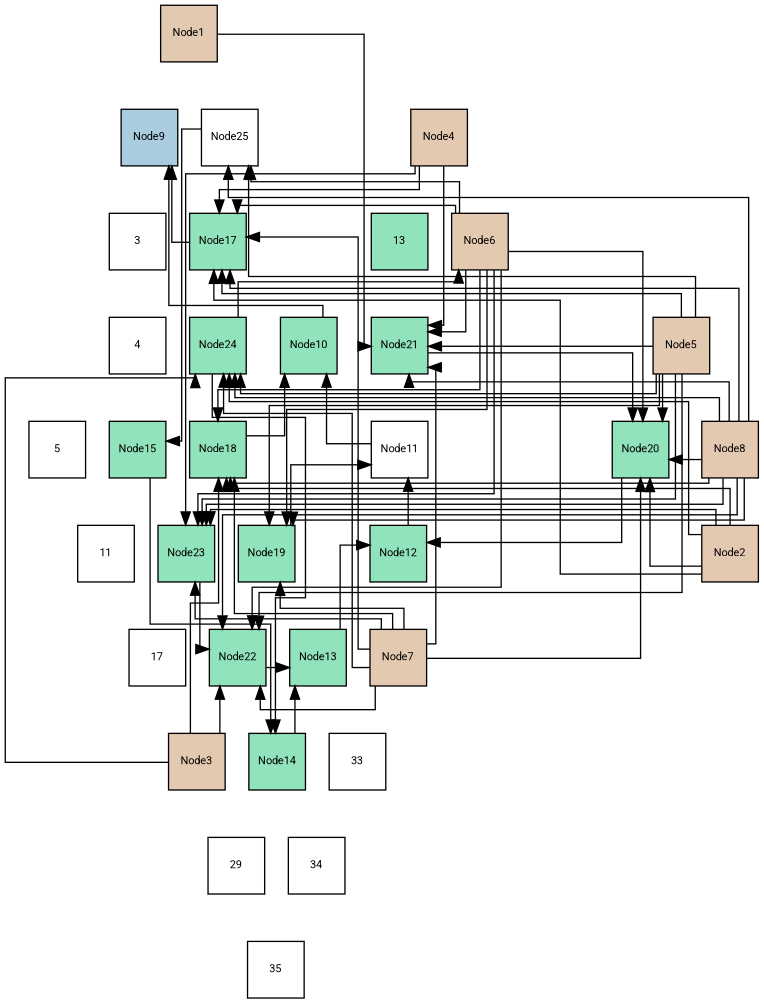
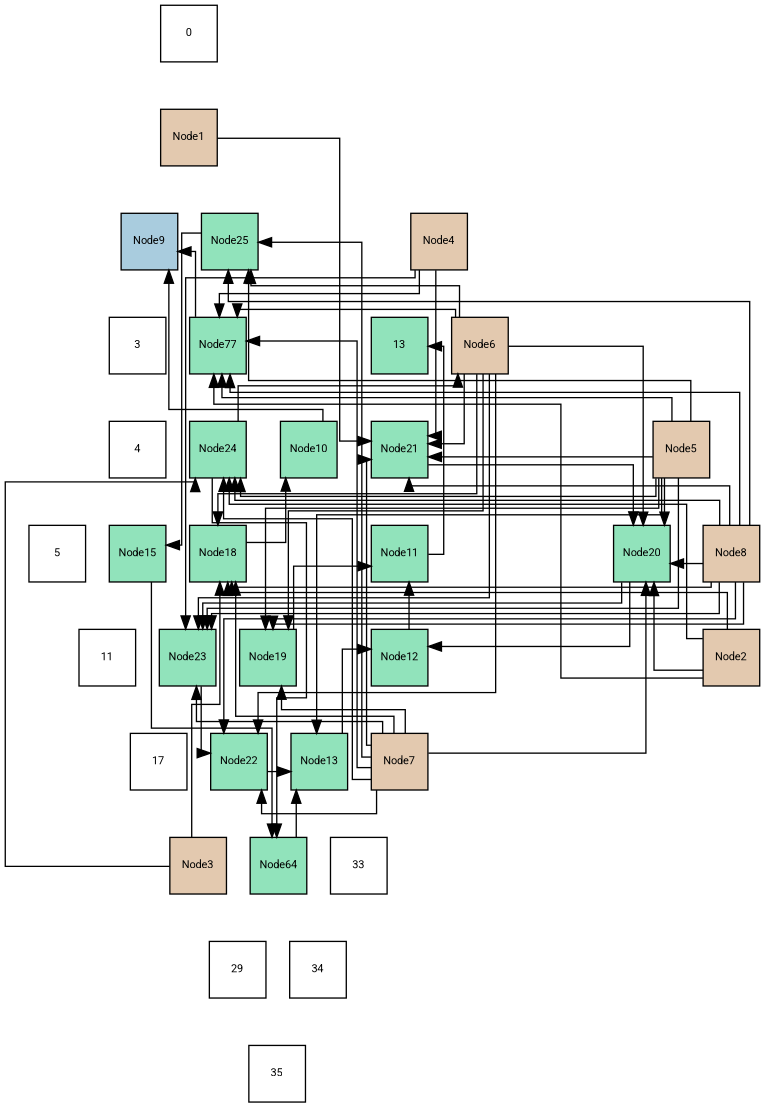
node "0": added
node "Node25": fillcolor #ffffff -> #91e3bb
node "Node17": label "Node17" -> "Node77"
edge "Node7" -> "Node25": added
edge "Node11" -> "Node10": now "Node11" -> "13"
node "Node11": fillcolor #ffffff -> #91e3bb
edge "Node2" -> "Node23": now "Node20" -> "Node23"
edge "Node5" -> "Node22": now "Node5" -> "Node13"
edge "Node3" -> "Node22": removed
node "Node14": label "Node14" -> "Node64"
